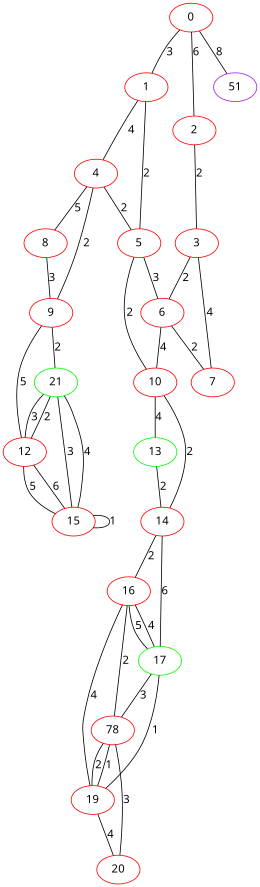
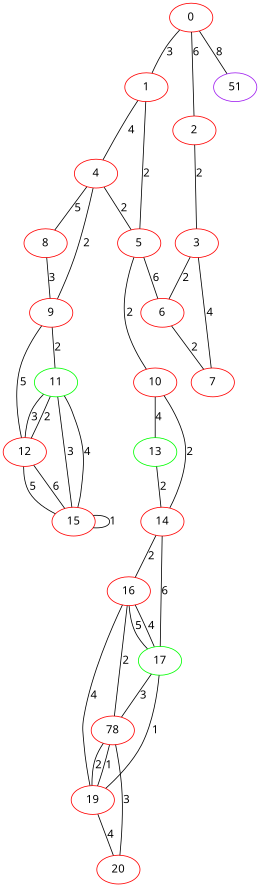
edge "5" -- "6": label "3" -> "6"
edge "6" -- "10": removed, label "4"
node "21": label "21" -> "11"
